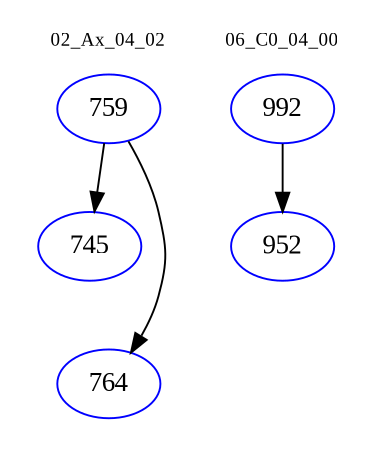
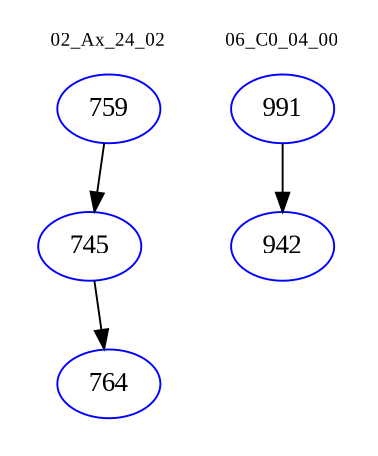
cluster "02_Ax_04_02": label "02_Ax_04_02" -> "02_Ax_24_02"
node "992": label "992" -> "991"
edge "759" -> "764": now "745" -> "764"
node "952": label "952" -> "942"
